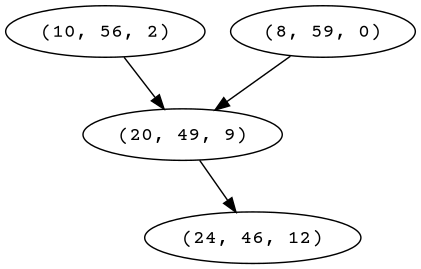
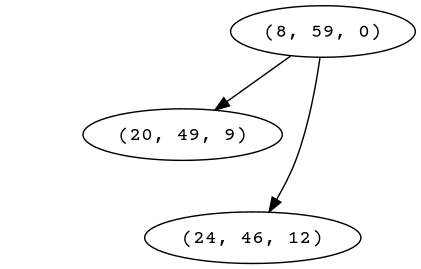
node "(10, 56, 2)": removed
edge "(20, 49, 9)" -> "(24, 46, 12)": now "(8, 59, 0)" -> "(24, 46, 12)"
